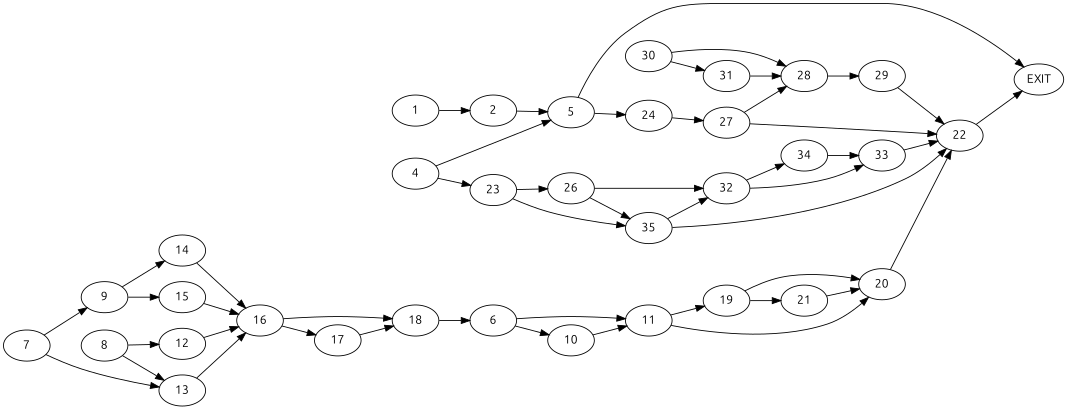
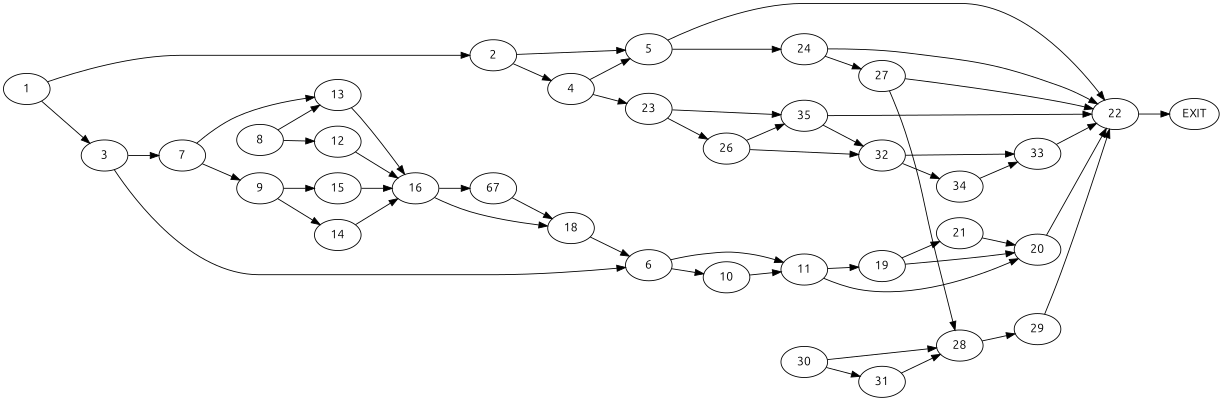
edge "5" -> "EXIT": now "5" -> "22"
edge "24" -> "22": added
edge "2" -> "4": added
node "3": added
node "17": label "17" -> "67"
